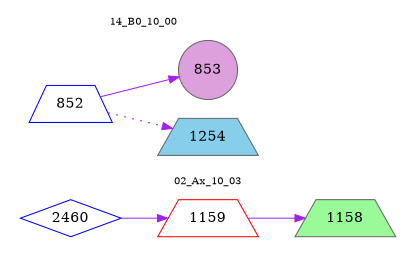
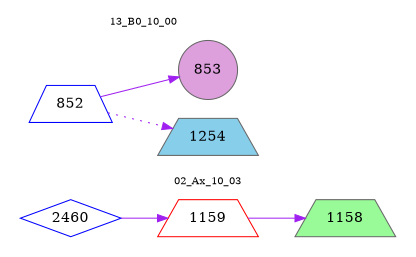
cluster "14_B0_10_00": label "14_B0_10_00" -> "13_B0_10_00"
